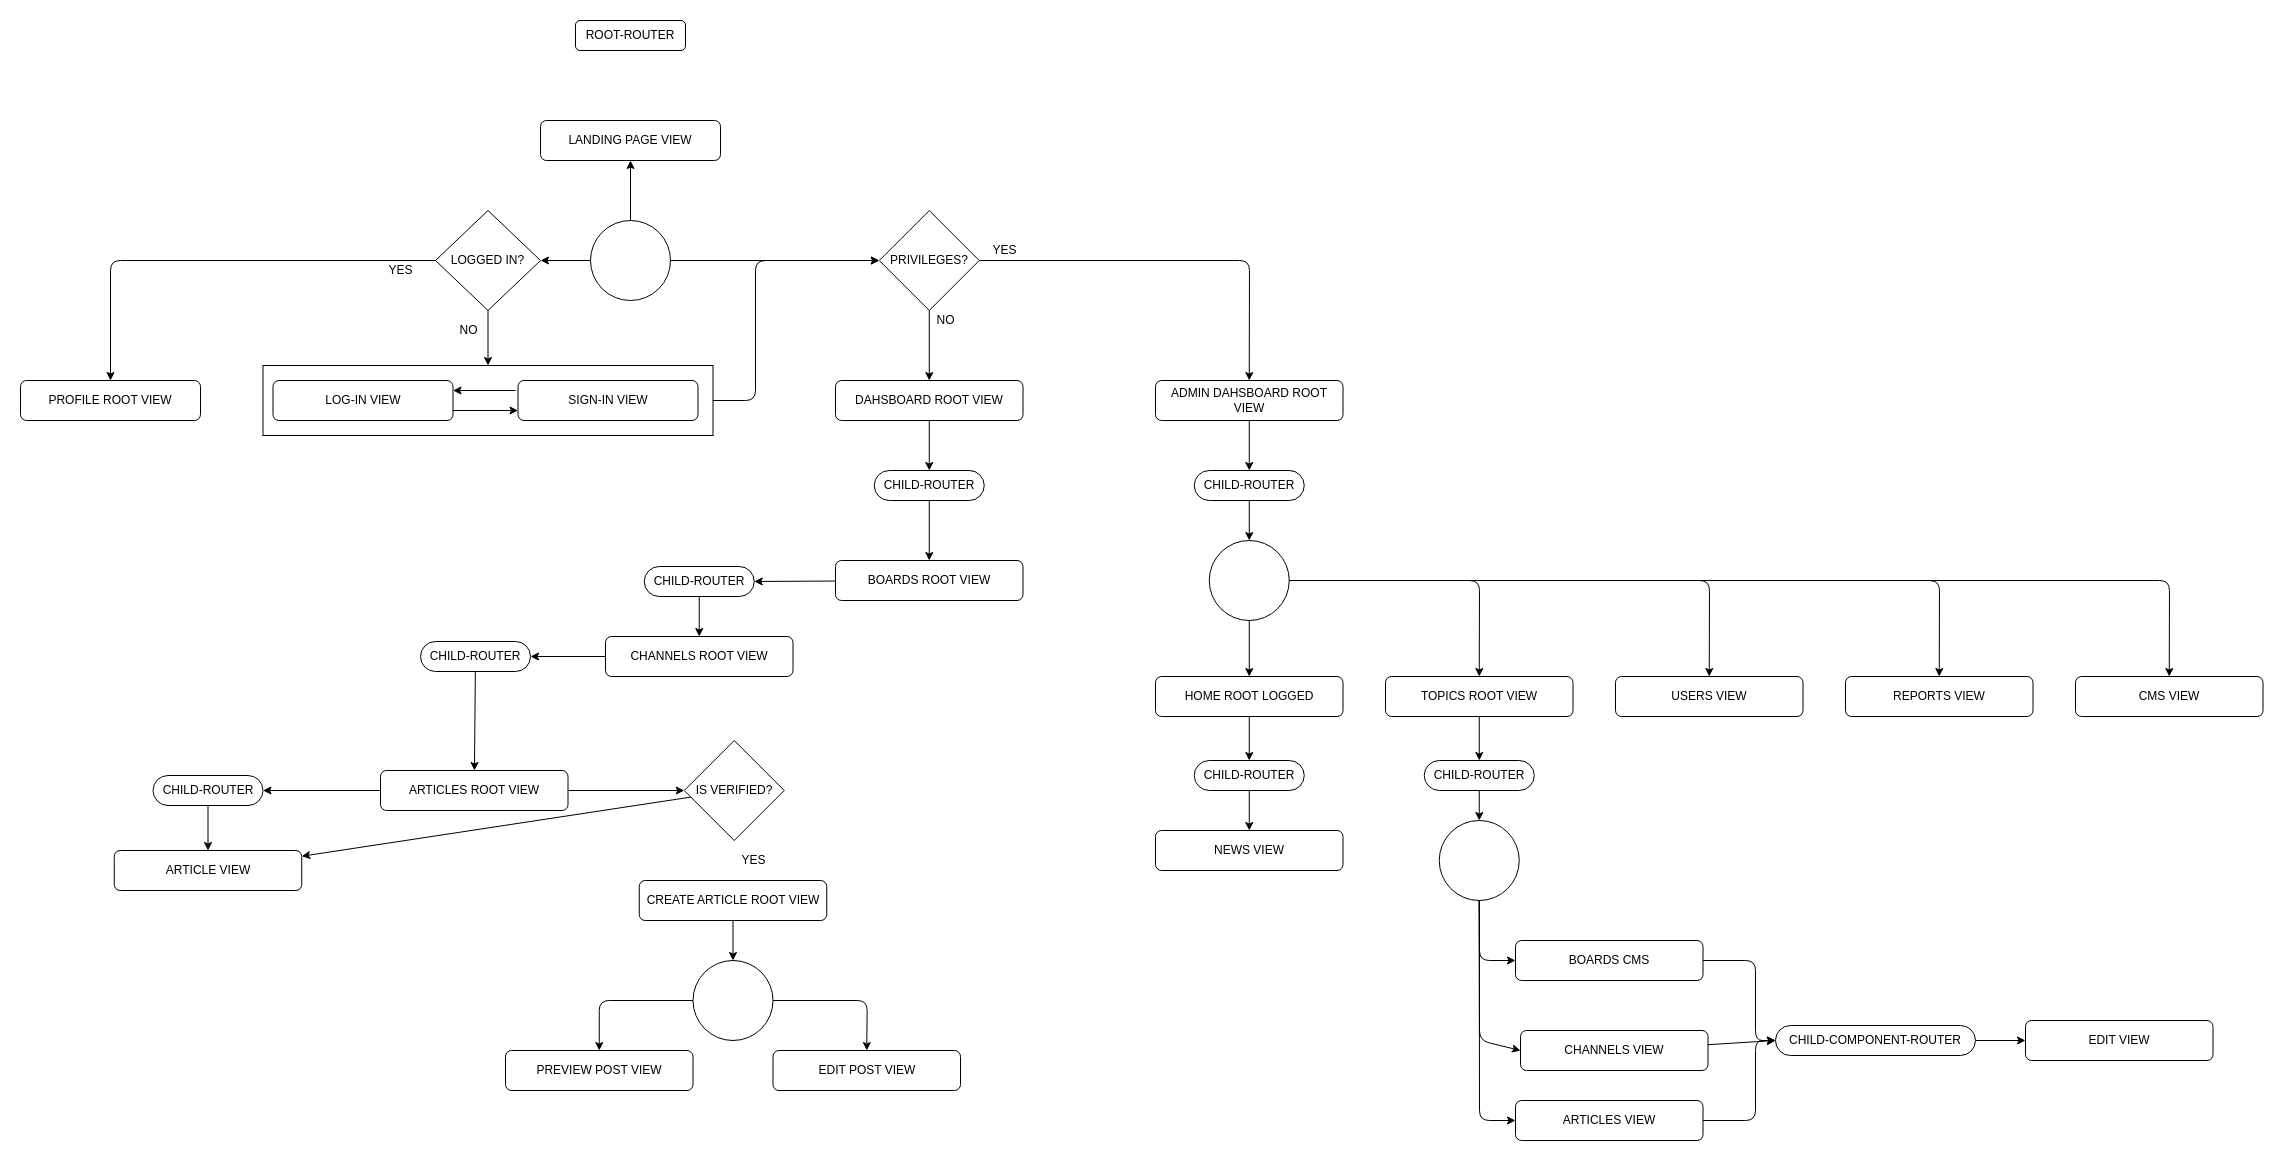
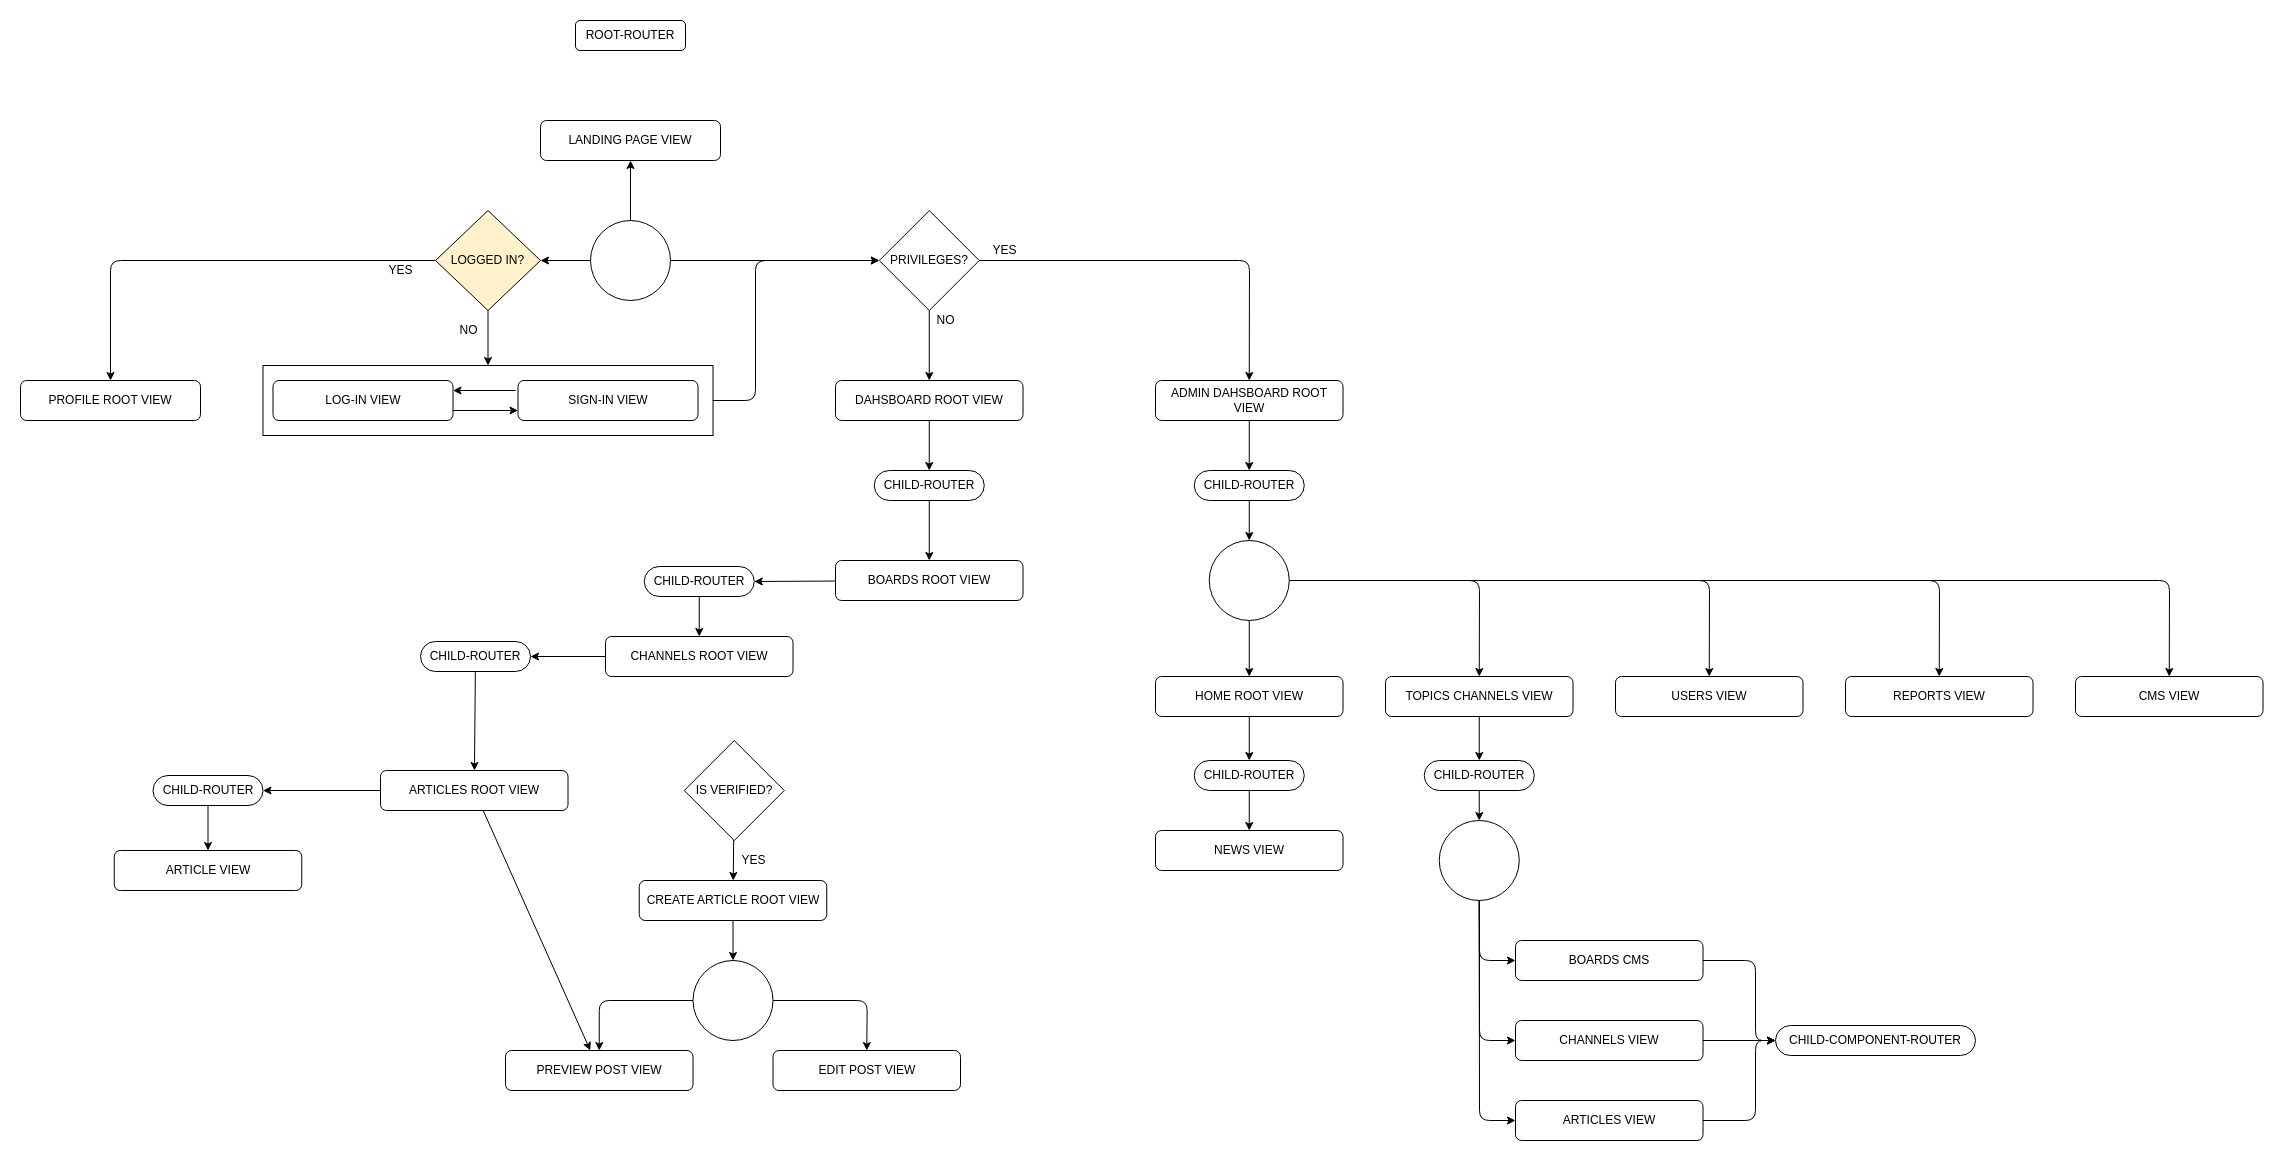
node "LOGGED IN?": fillcolor #ffffff -> #fff2cc
node "HOME ROOT LOGGED": label "HOME ROOT LOGGED" -> "HOME ROOT VIEW"
node "TOPICS ROOT VIEW": label "TOPICS ROOT VIEW" -> "TOPICS CHANNELS VIEW"
edge "ARTICLES ROOT VIEW" -> "IS VERIFIED?": now "ARTICLES ROOT VIEW" -> "PREVIEW POST VIEW"
edge "IS VERIFIED?" -> "ARTICLE VIEW": now "IS VERIFIED?" -> "CREATE ARTICLE ROOT VIEW"
edge "CHILD-COMPONENT-ROUTER" -> "EDIT VIEW": removed
node "EDIT VIEW": removed
node "CHANNELS VIEW": moved (1614, 1051) -> (1609, 1041)
